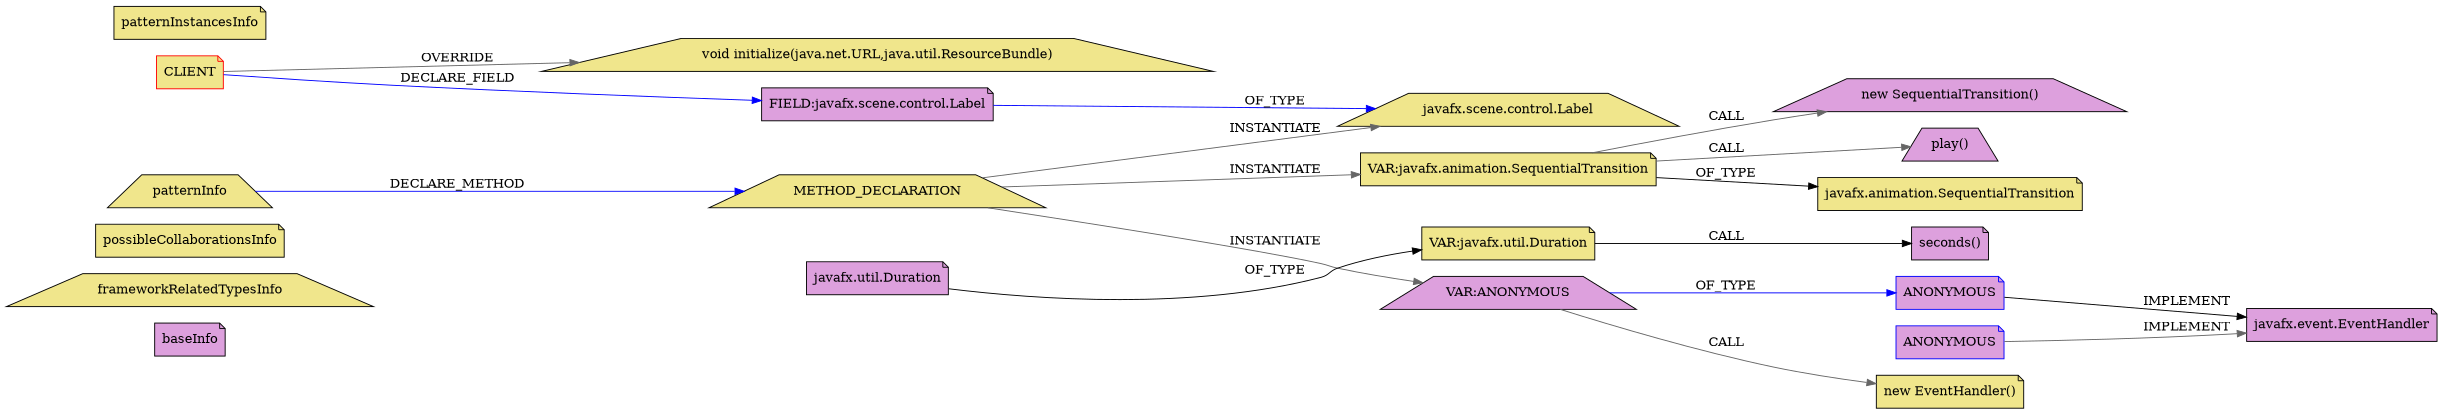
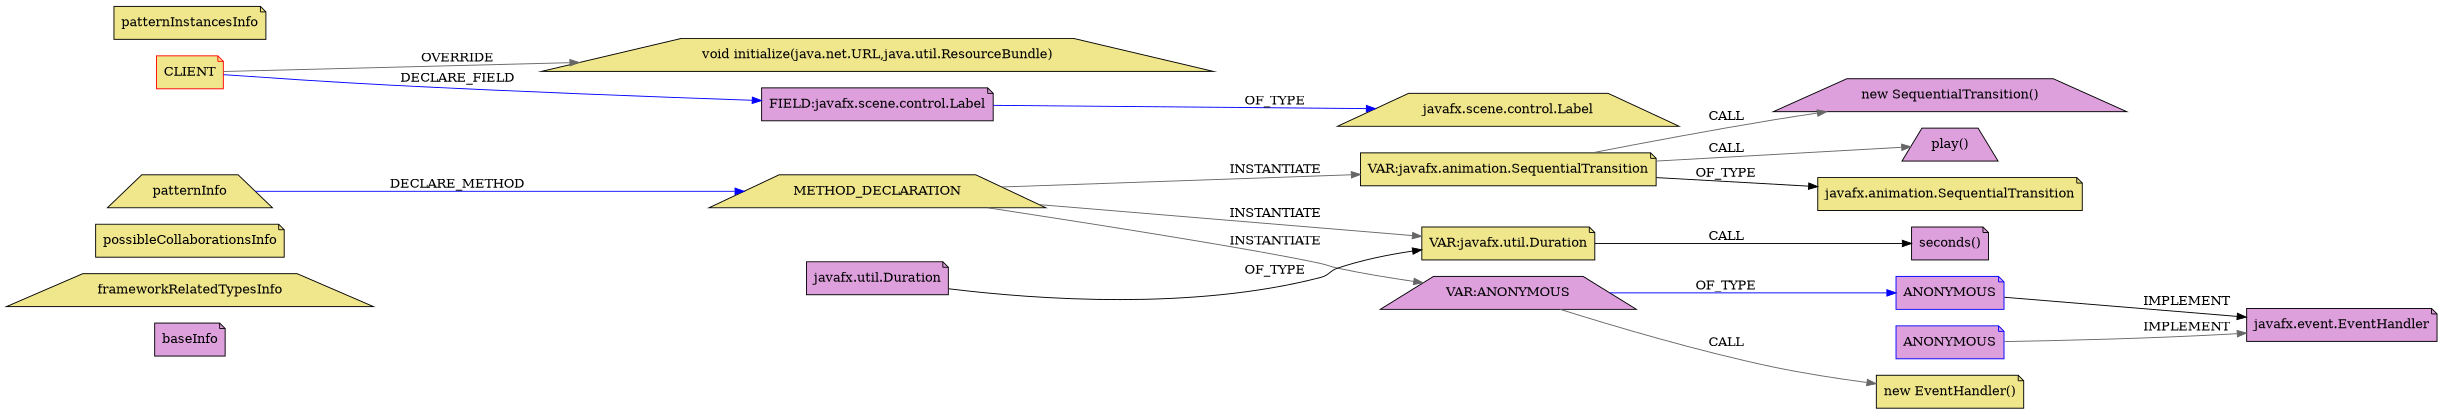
edge "METHOD_DECLARATION" -> "javafx.scene.control.Label": now "METHOD_DECLARATION" -> "VAR:javafx.util.Duration"
